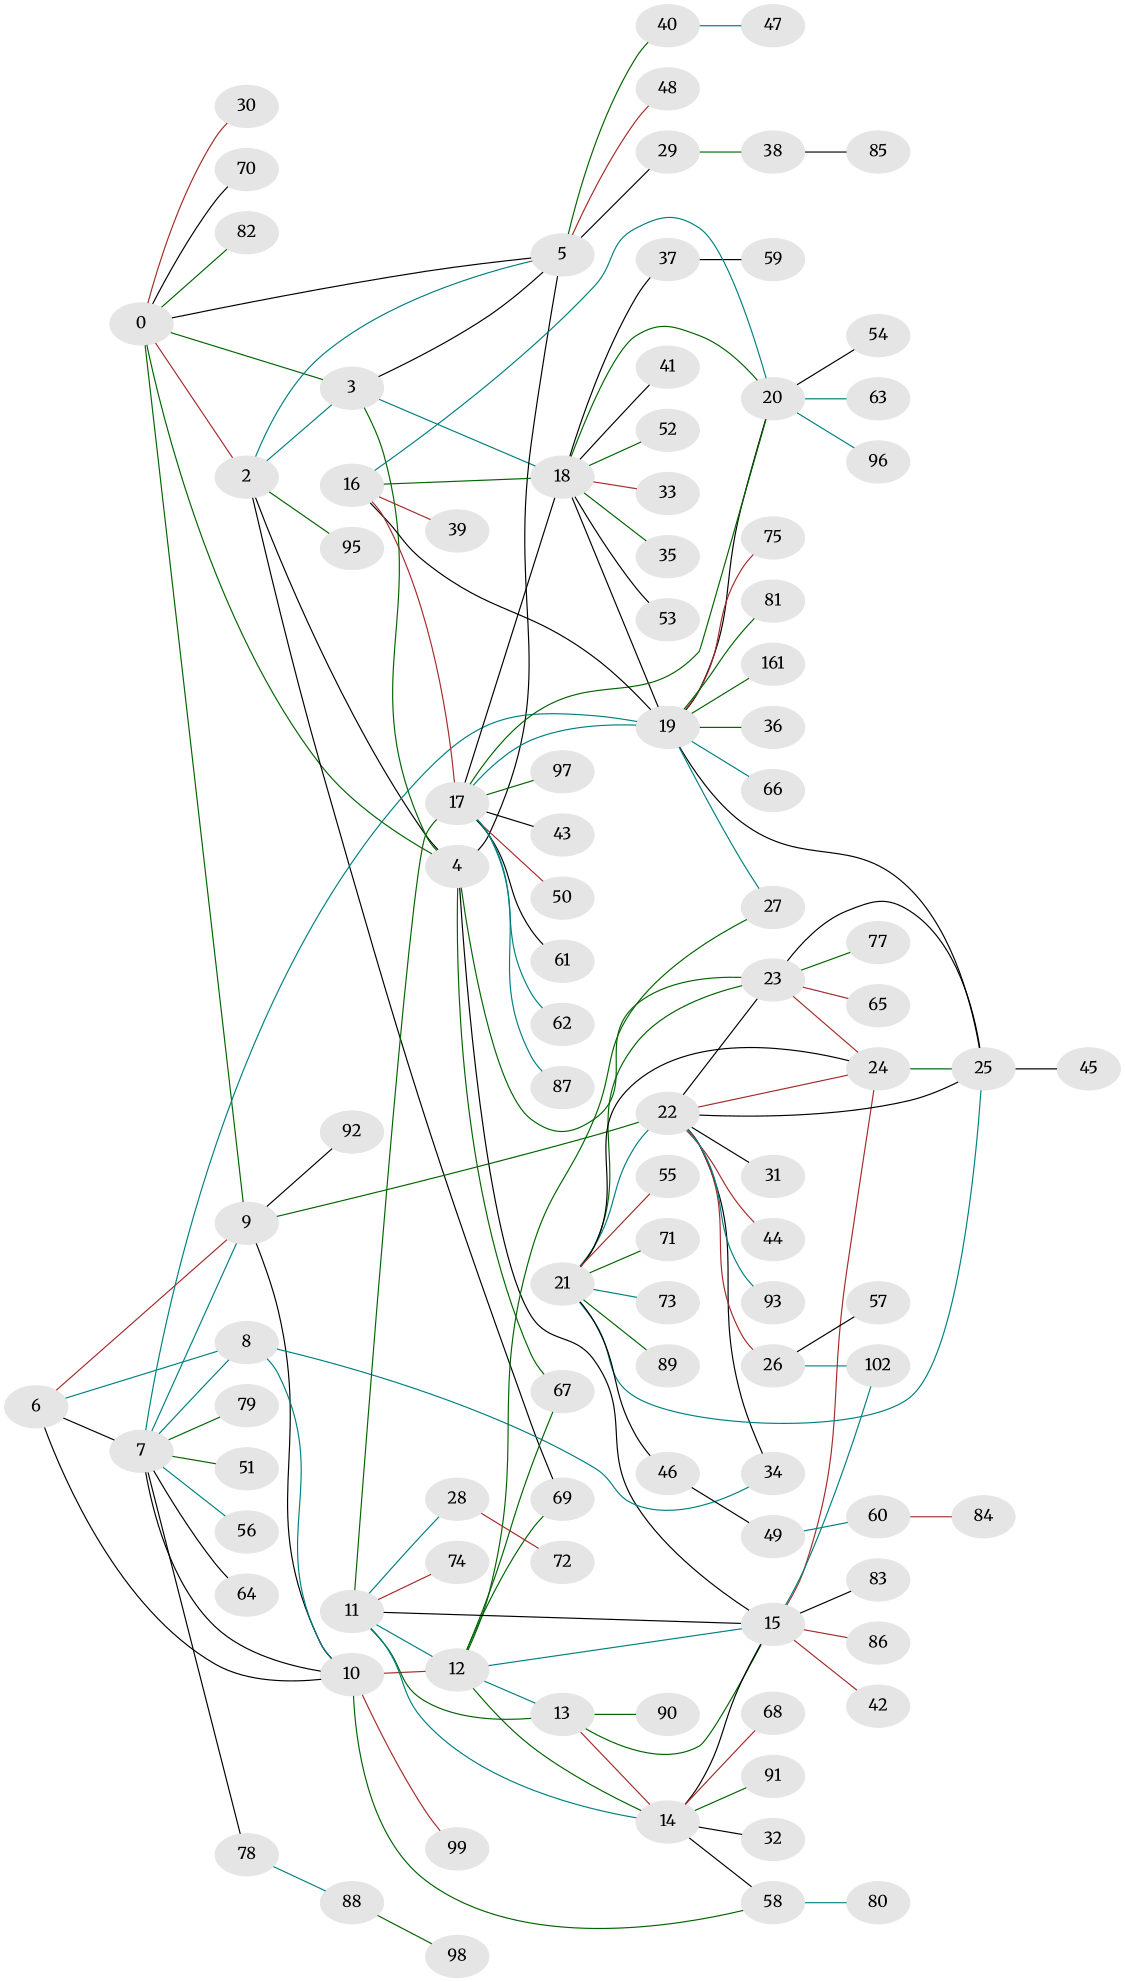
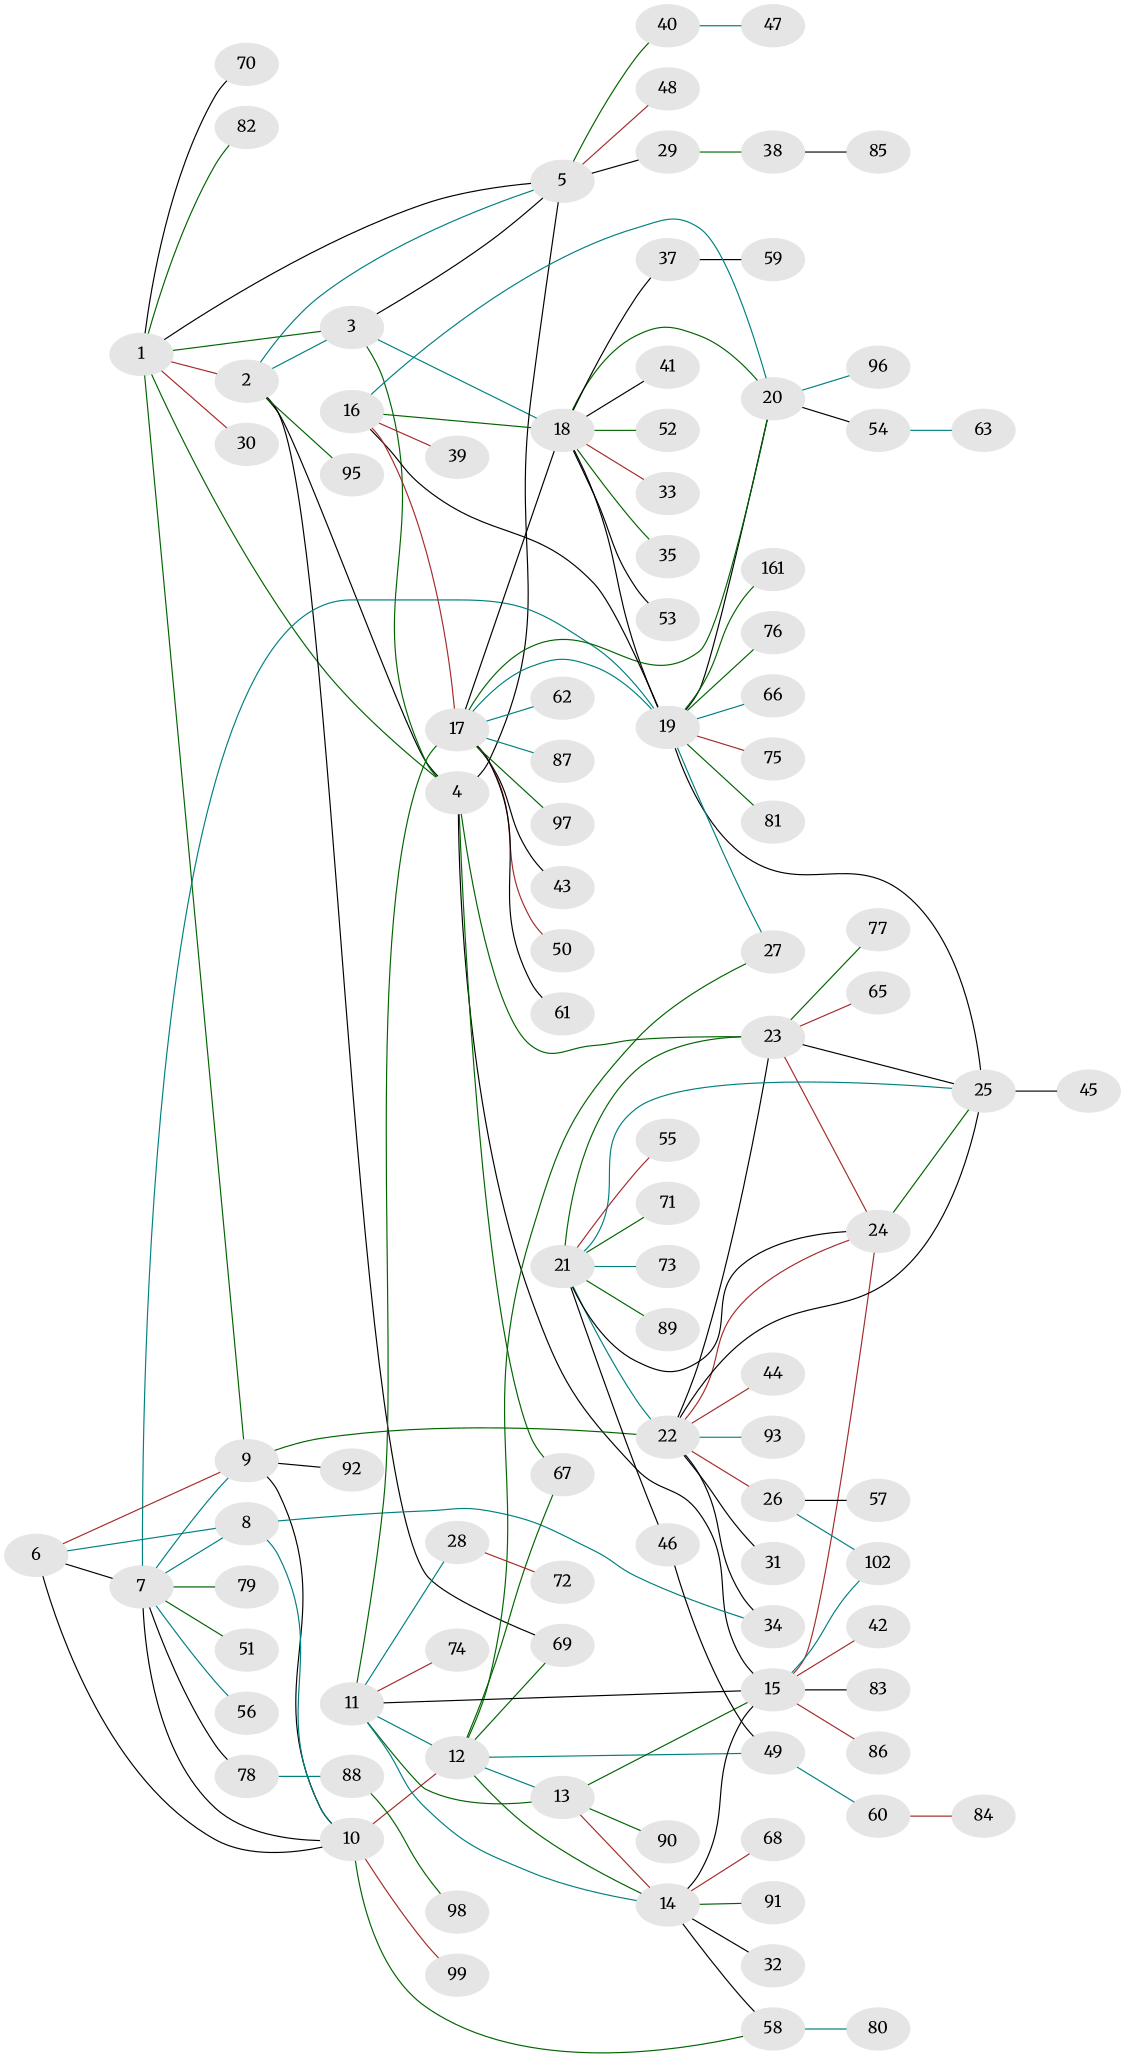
node "0": label "0" -> "1"
edge "20" -- "63": now "54" -- "63"
node "36": label "36" -> "76"
node "64": removed
edge "15" -- "12": now "49" -- "12"
